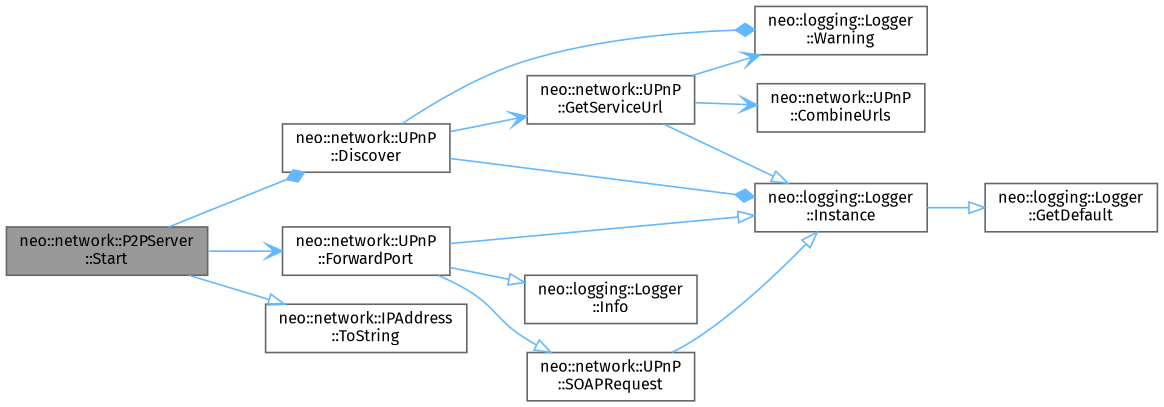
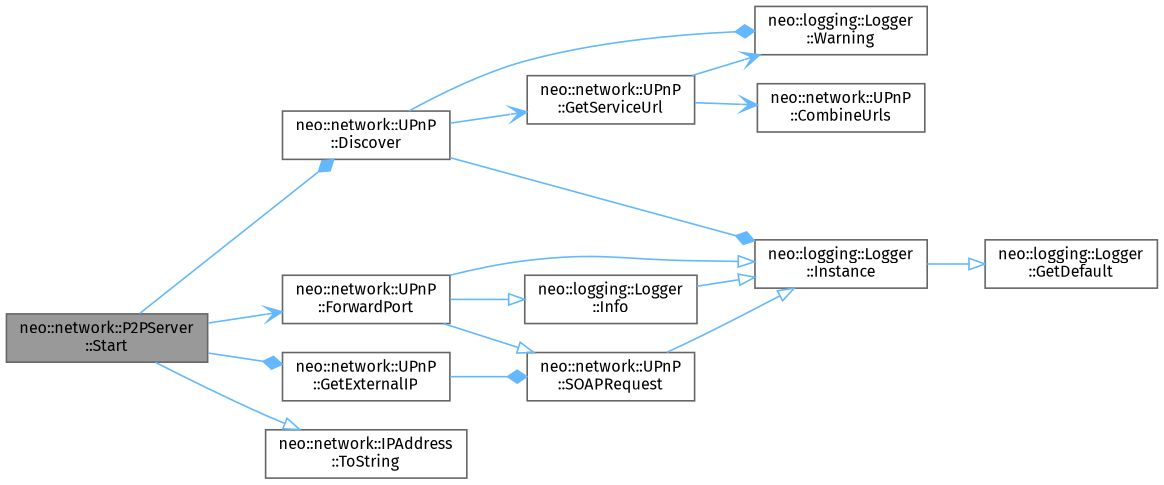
edge "neo::network::UPnP ::GetServiceUrl" -> "neo::logging::Logger ::Instance": now "neo::logging::Logger ::Info" -> "neo::logging::Logger ::Instance"
node "neo::network::UPnP ::GetExternalIP": added
